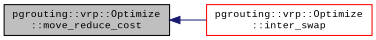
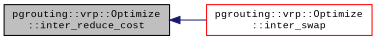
node "pgrouting::vrp::Optimize ::move_reduce_cost": label "pgrouting::vrp::Optimize ::move_reduce_cost" -> "pgrouting::vrp::Optimize ::inter_reduce_cost"
